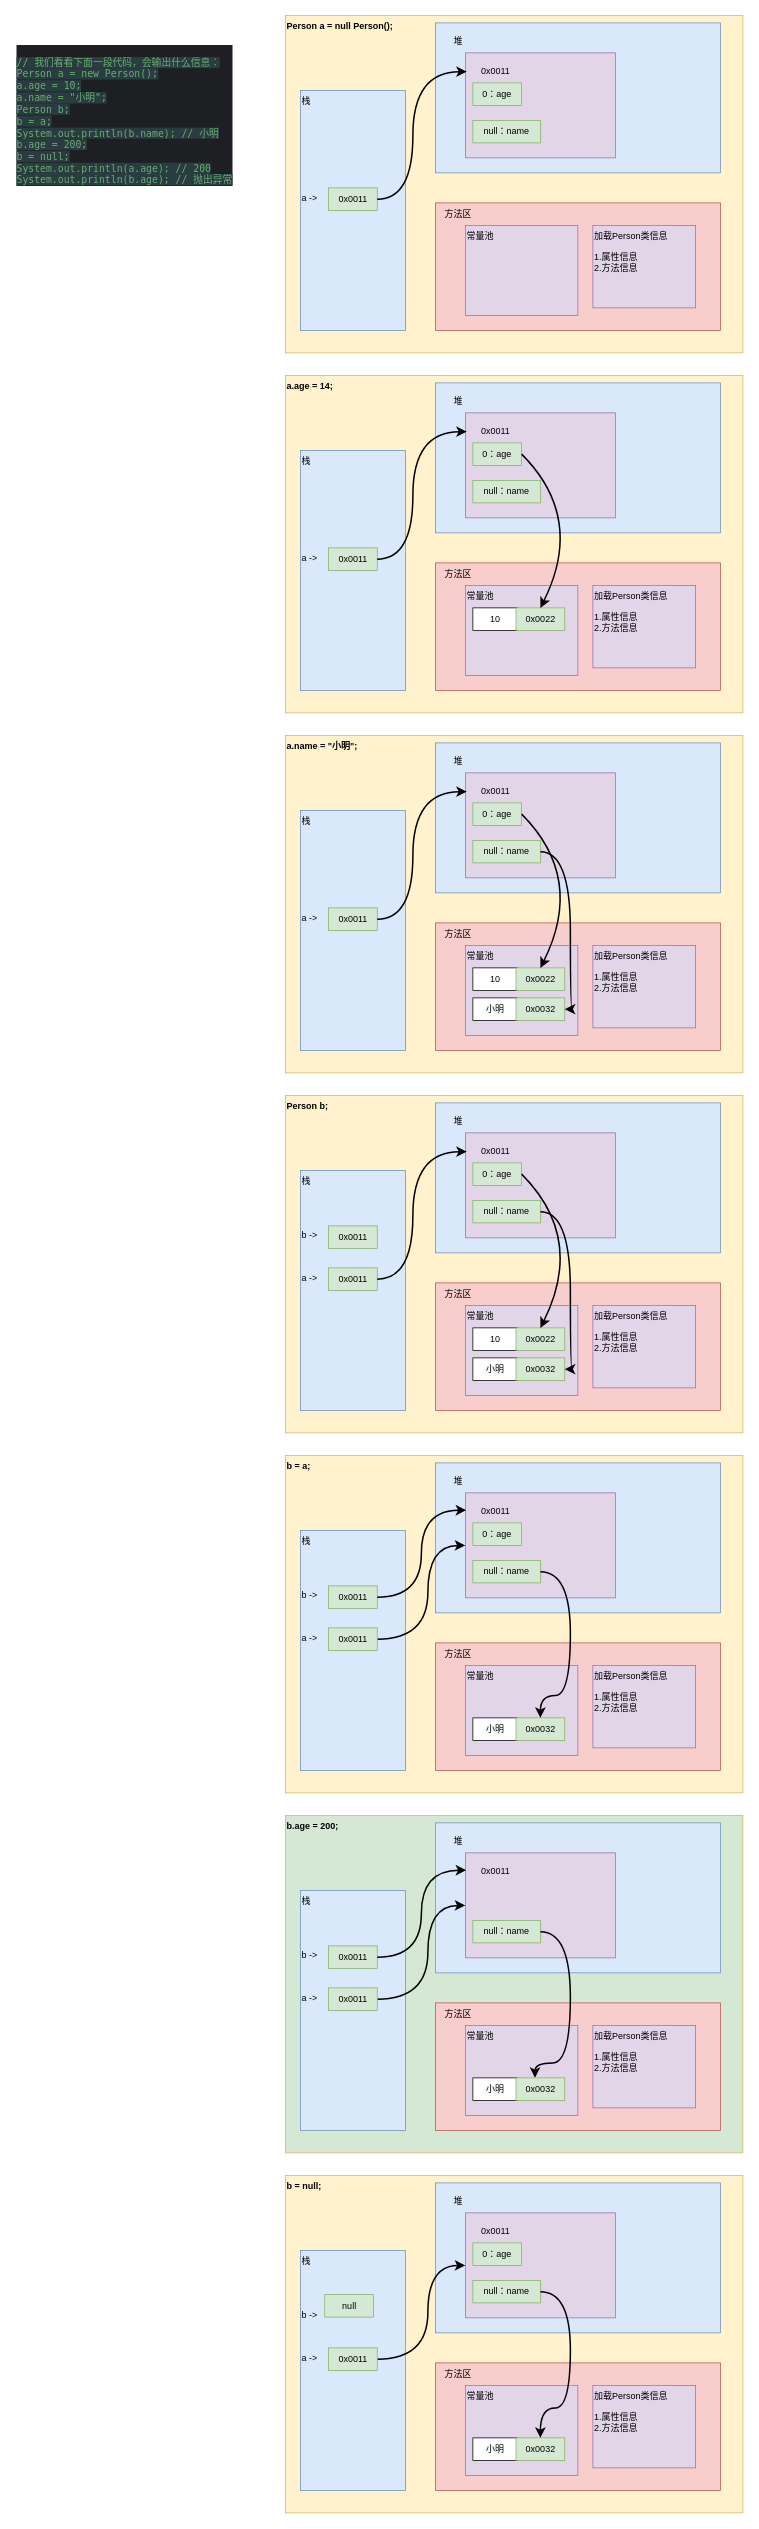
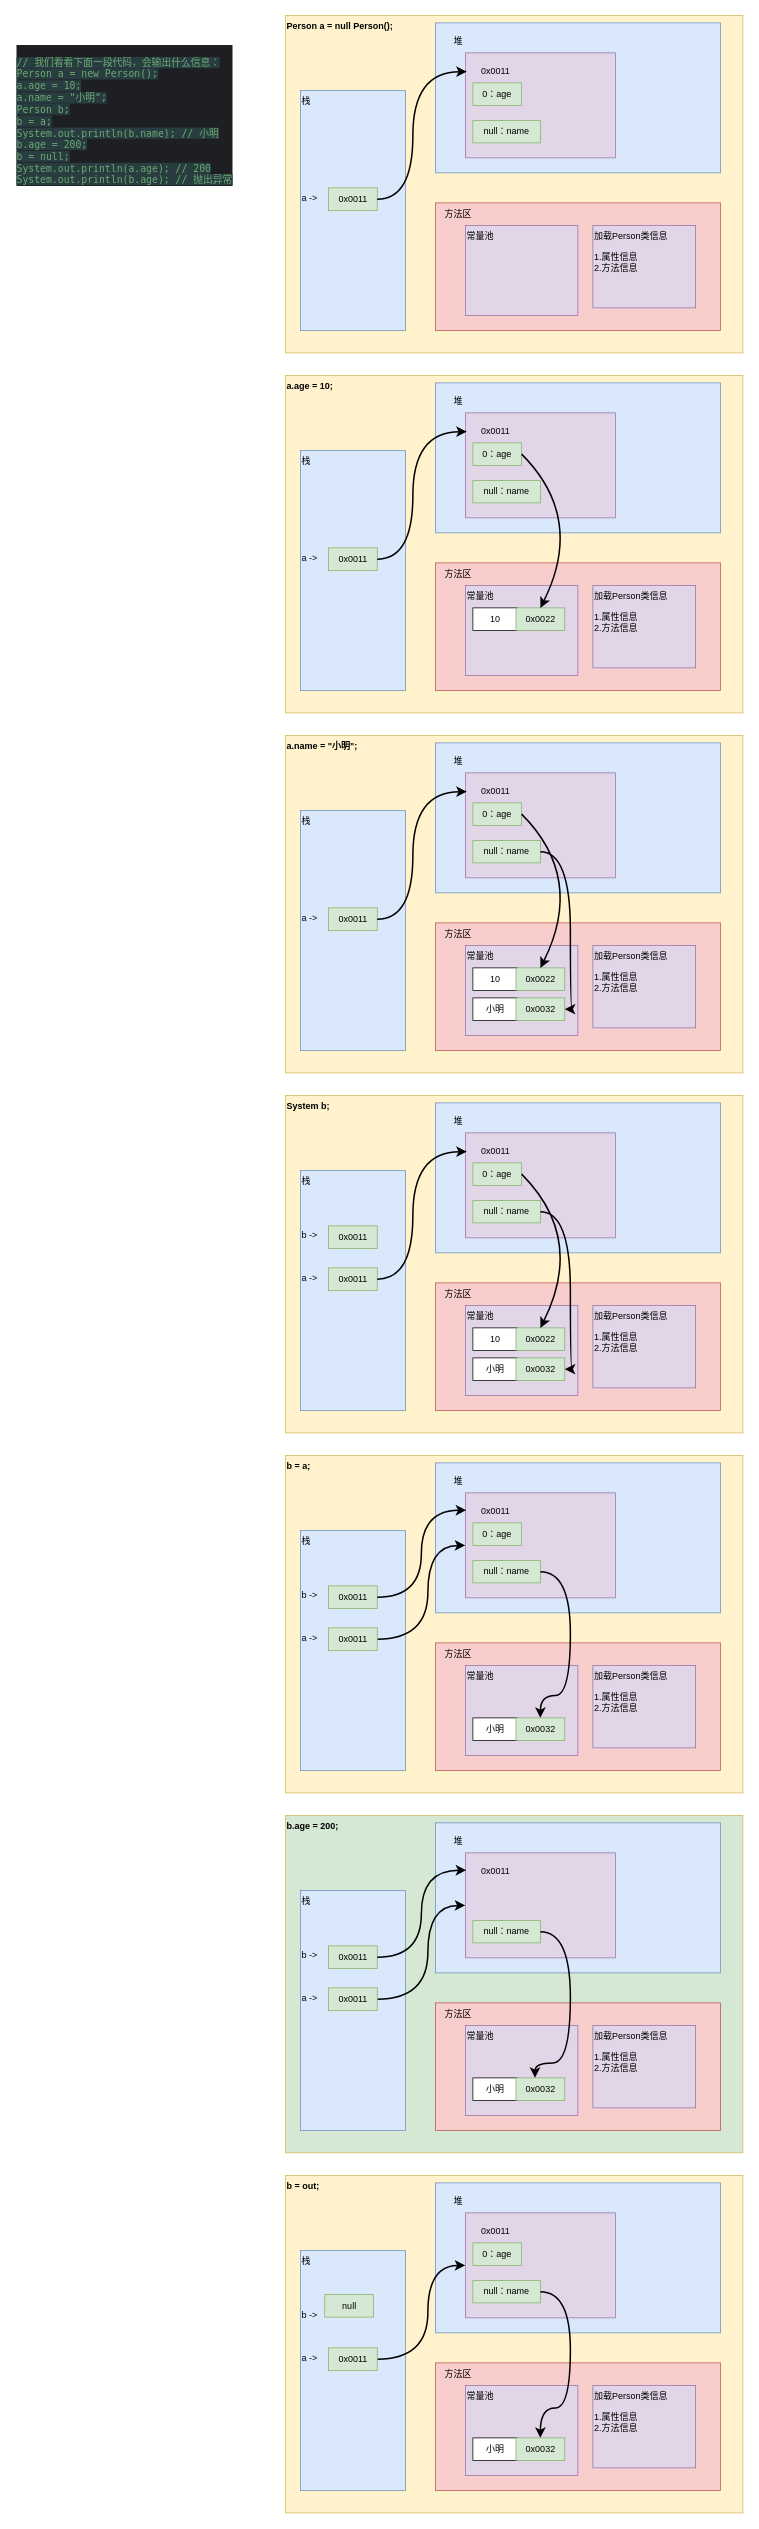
node "a.age = 14;": label "a.age = 14;" -> "a.age = 10;"
node "Person b;": label "Person b;" -> "System b;"
node "b = null;": label "b = null;" -> "b = out;"
